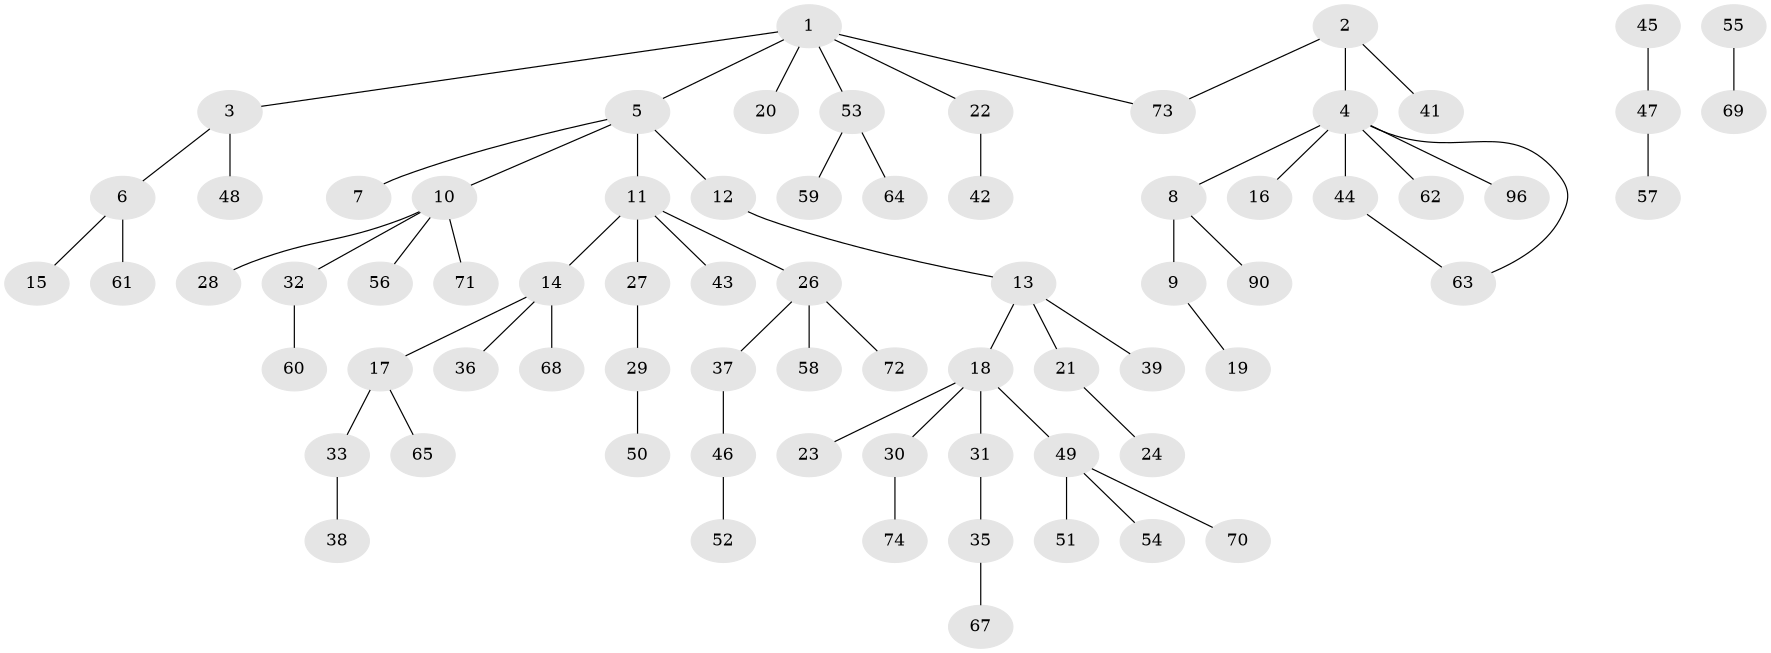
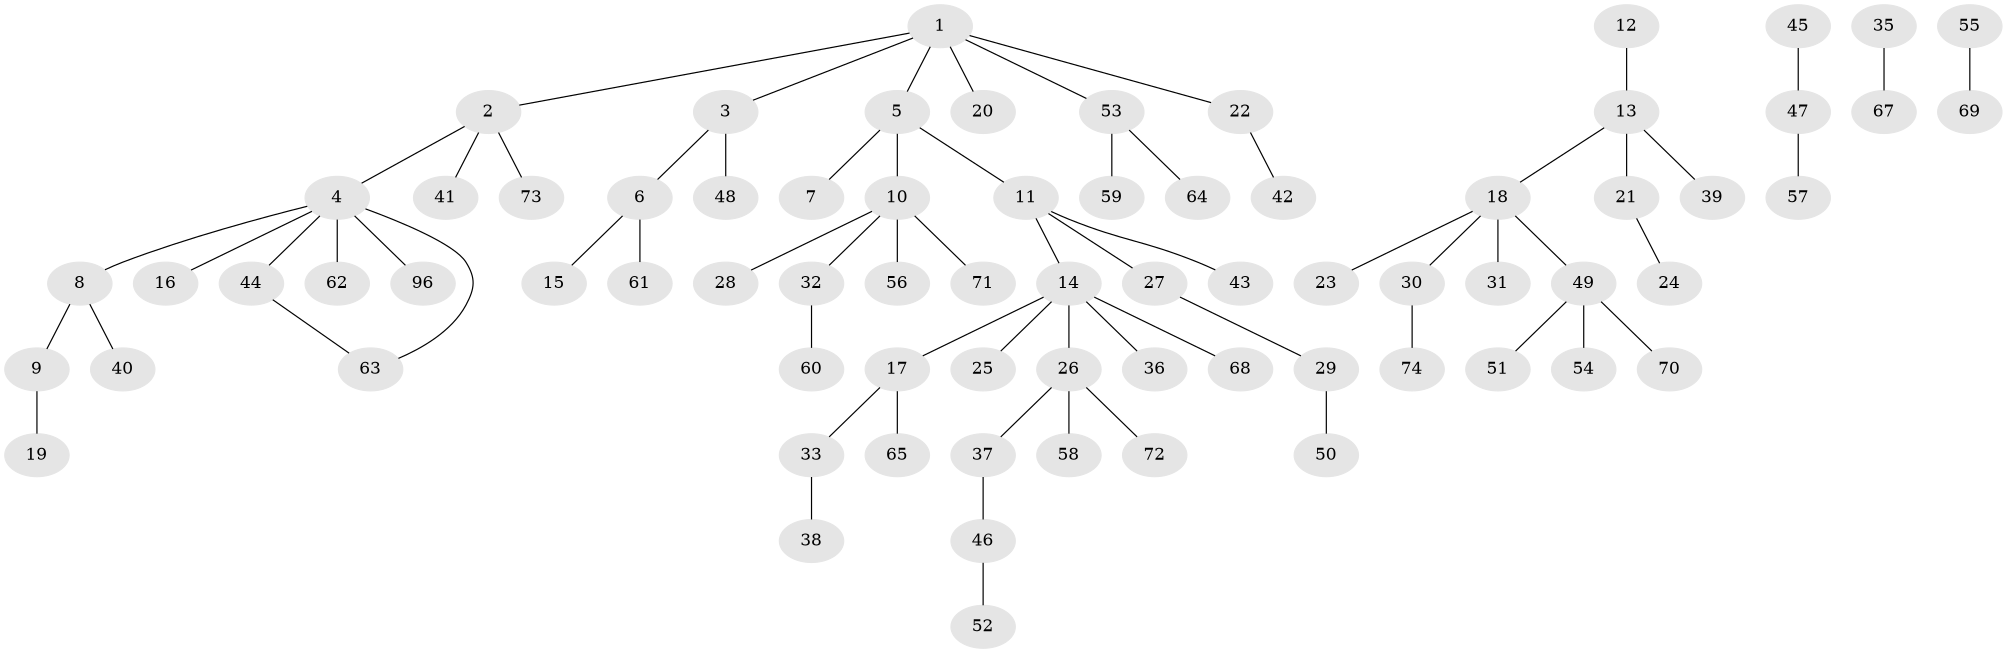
edge "1" -- "73": now "1" -- "2"
edge "5" -- "12": removed
edge "11" -- "26": now "14" -- "26"
node "90": label "90" -> "40"
node "25": added
edge "31" -- "35": removed
